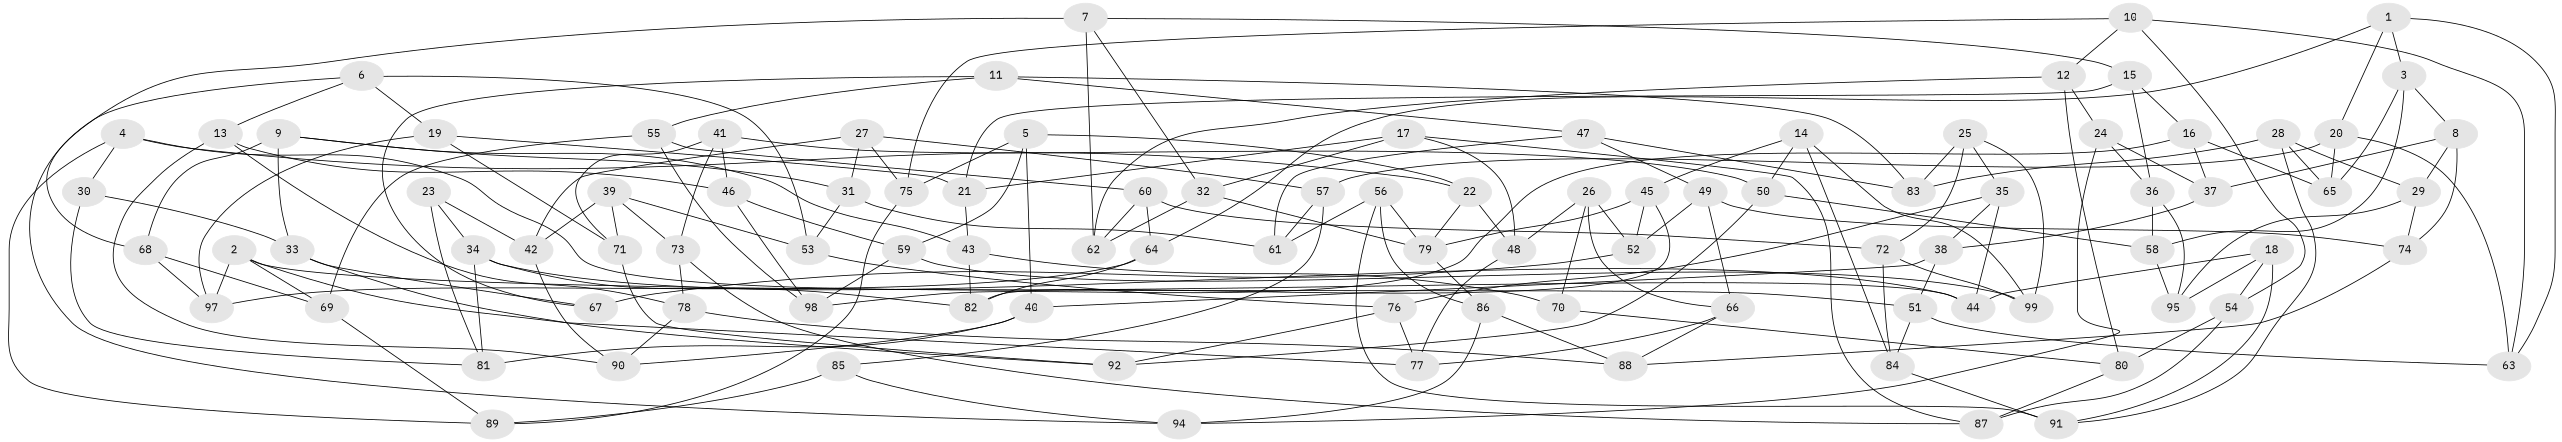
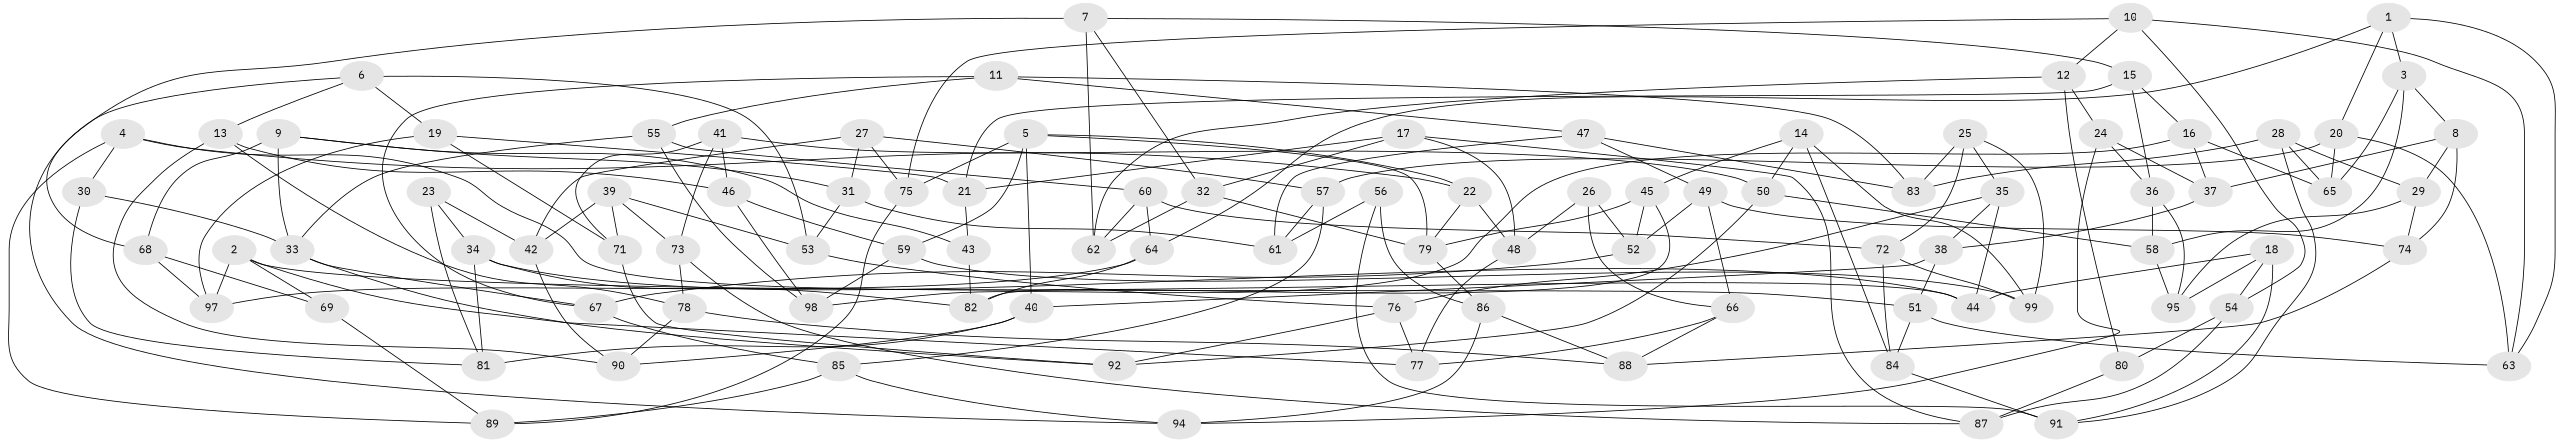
edge "55" -- "69": now "55" -- "33"
edge "56" -- "79": now "5" -- "79"
node "70": removed
edge "67" -- "85": added
